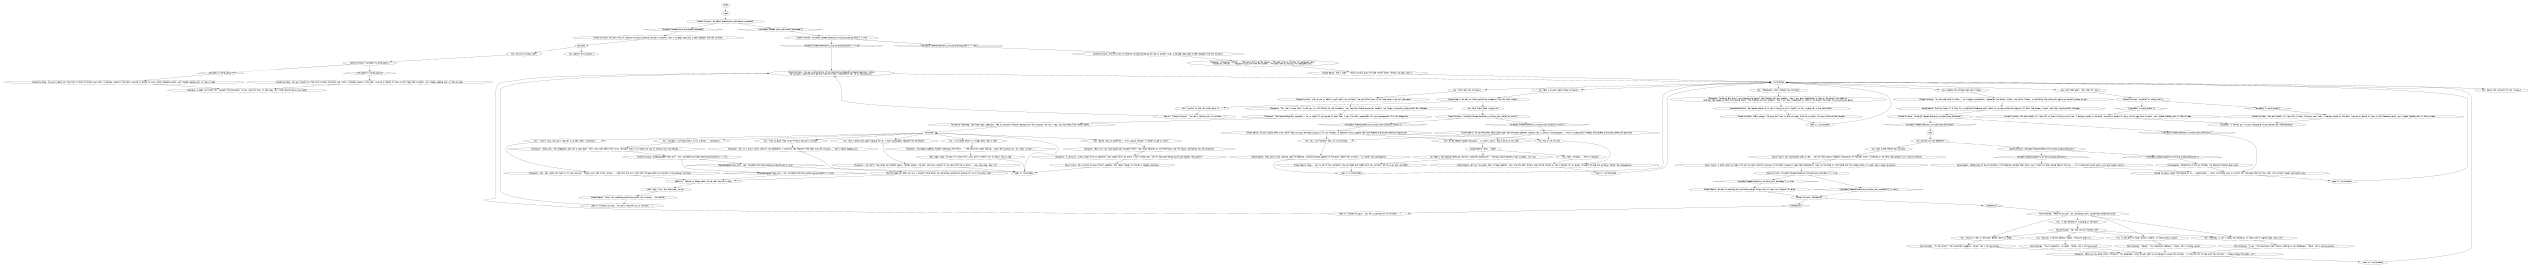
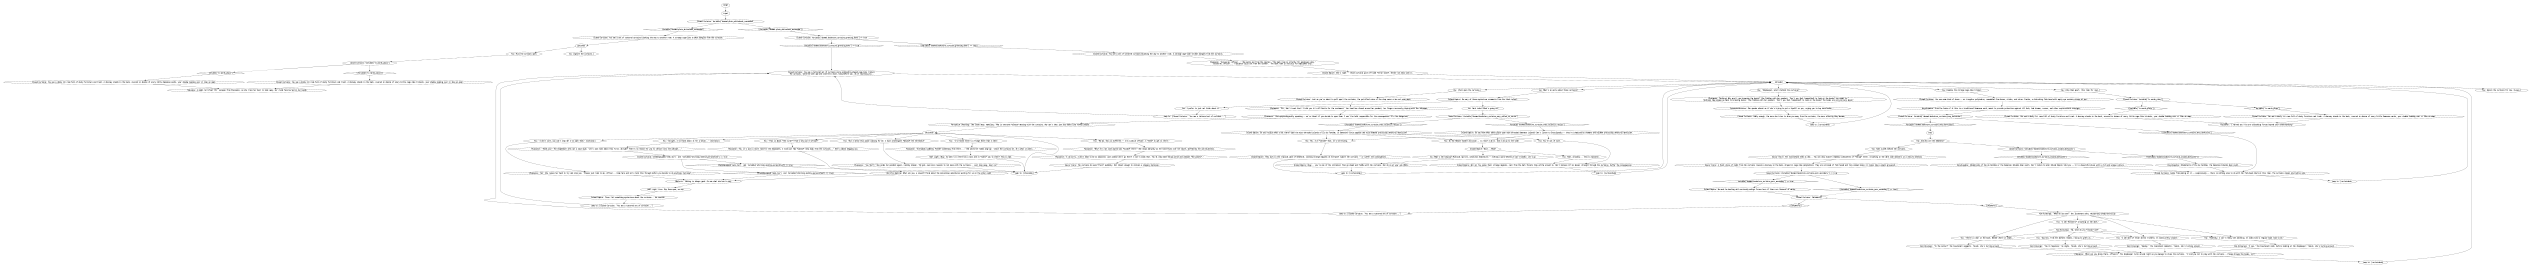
node "curtainshub": label "curtainshub" -> "shrouded"
